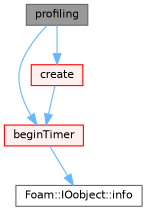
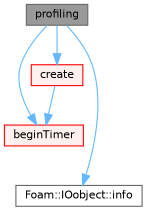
edge "beginTimer" -> "Foam::IOobject::info": now "profiling" -> "Foam::IOobject::info"
